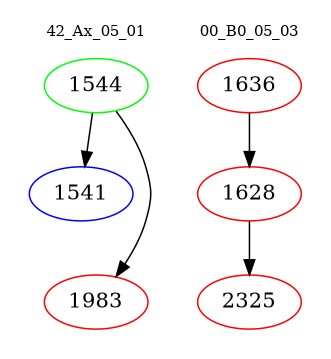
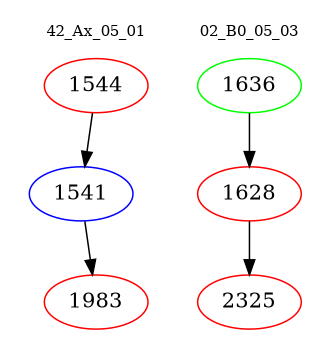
cluster "00_B0_05_03": label "00_B0_05_03" -> "02_B0_05_03"
node "1544": color green -> red
node "1636": color red -> green
edge "1544" -> "1983": now "1541" -> "1983"
